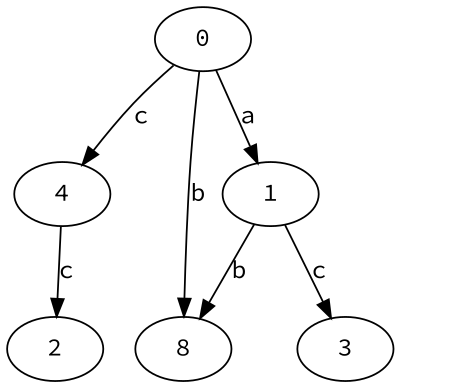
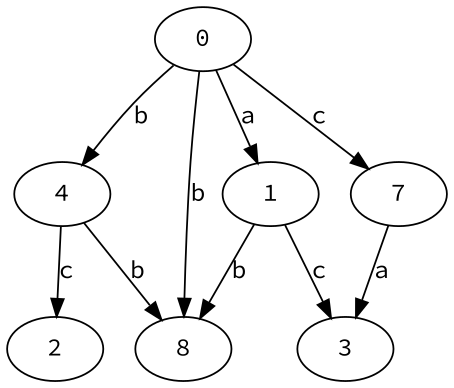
edge "0" -> "4": label "c" -> "b"
node "7": added
edge "4" -> "8": added, label "b"
